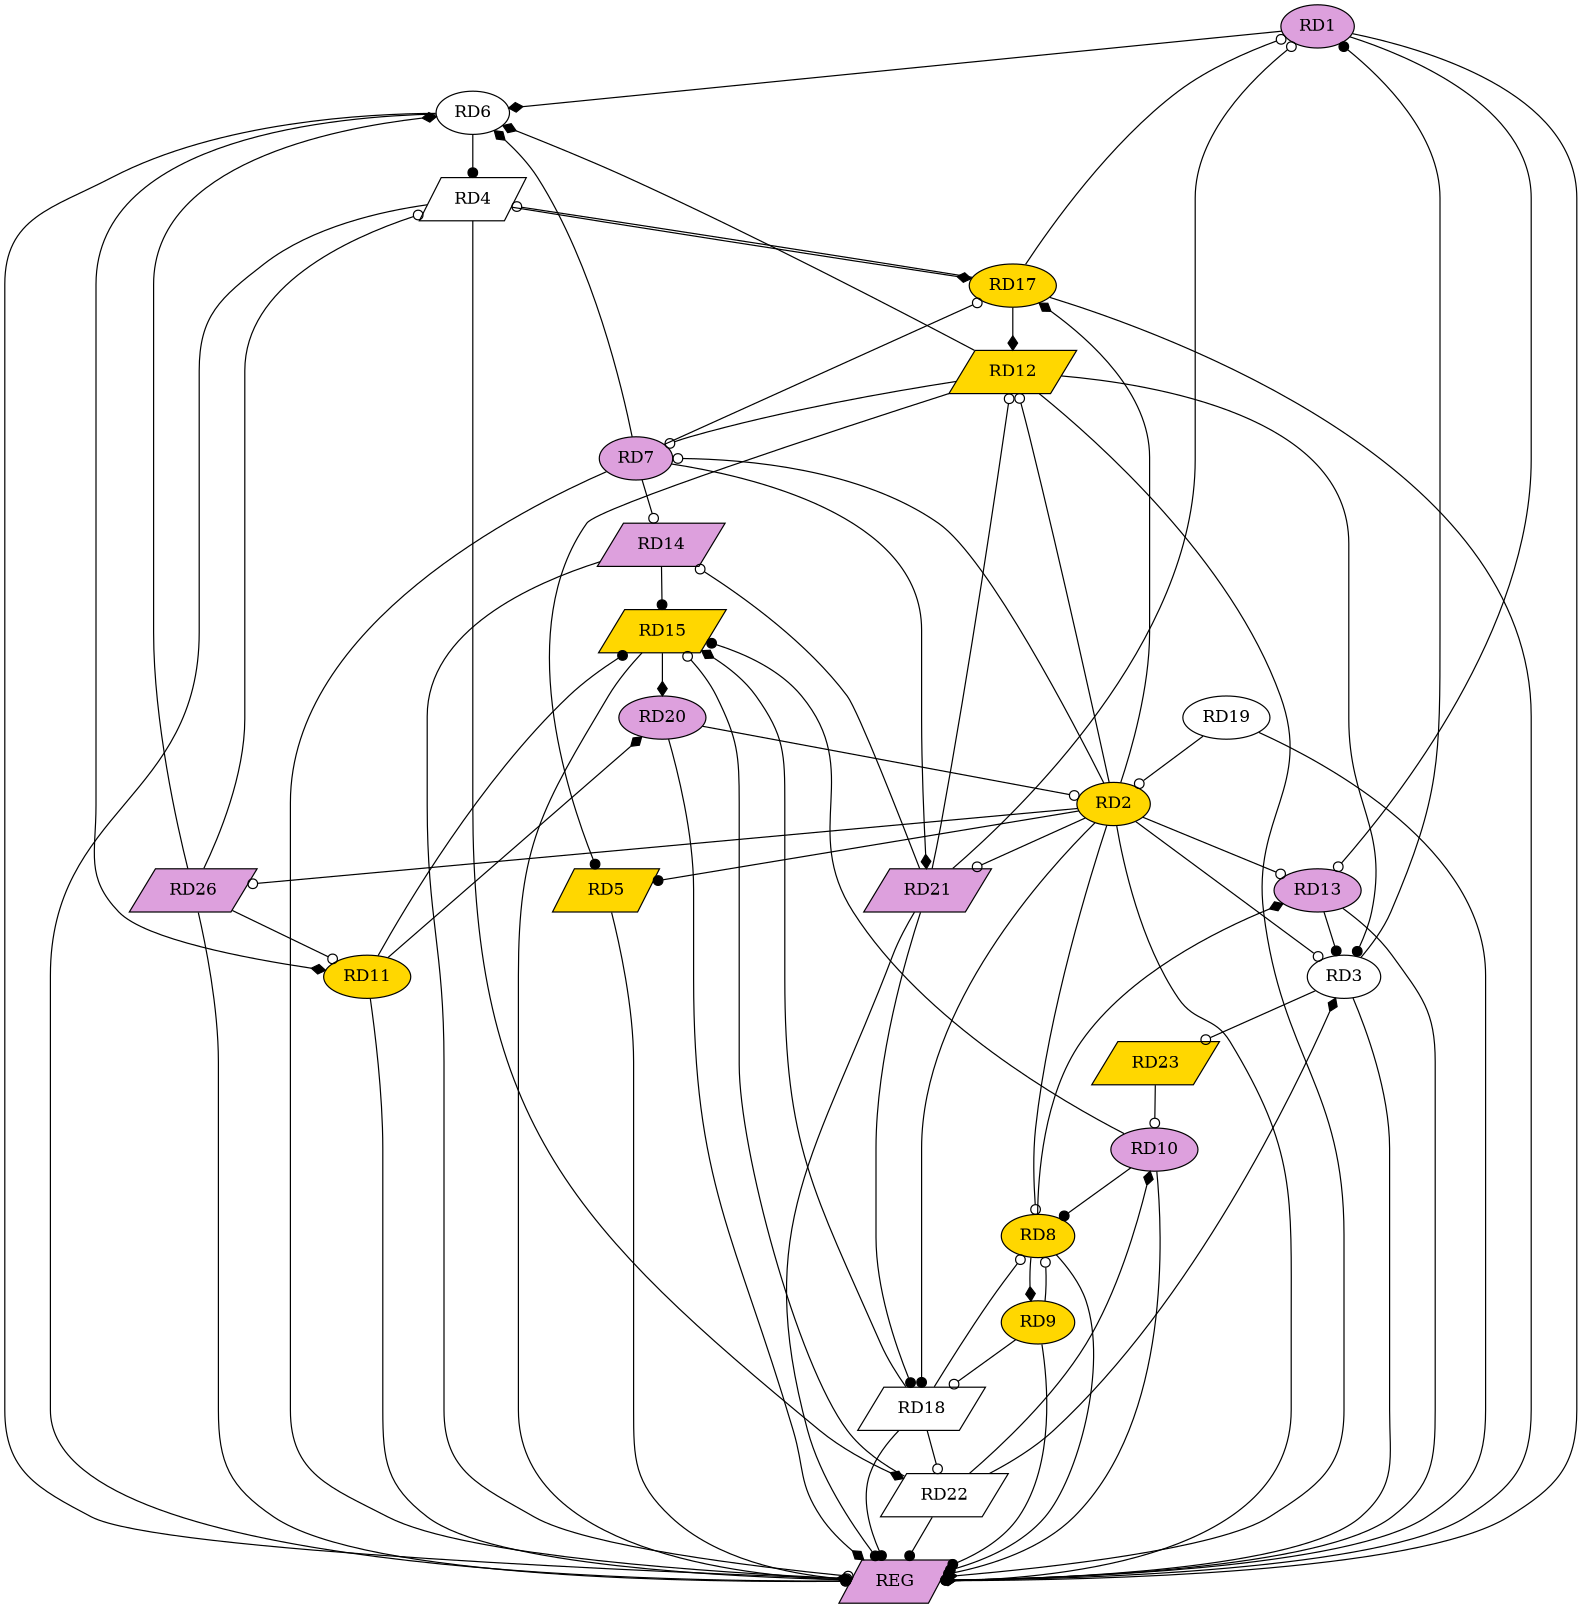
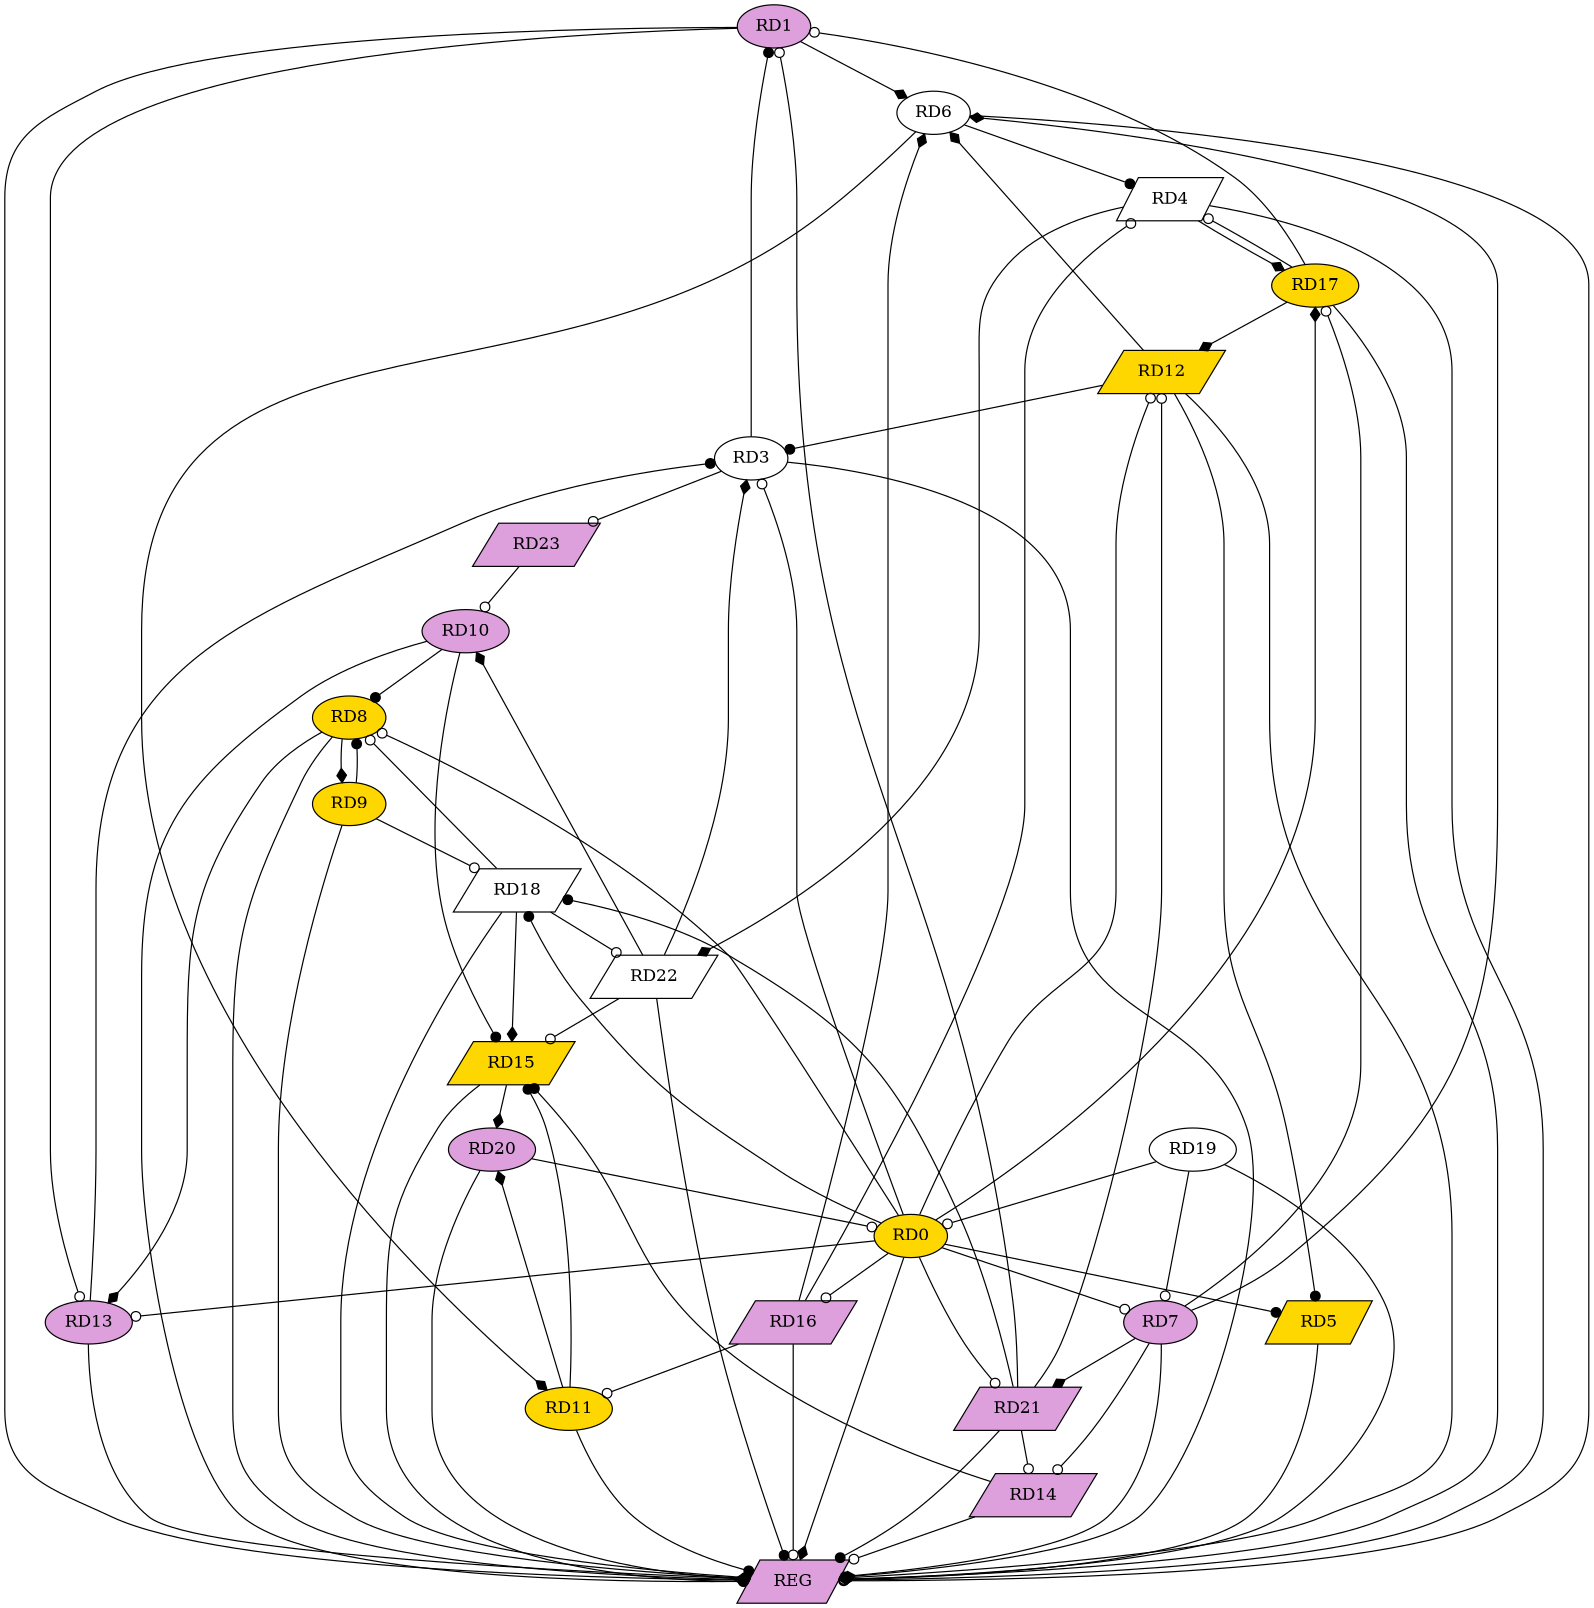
edge "RD12" -> "RD7": now "RD19" -> "RD7"
node "RD2": label "RD2" -> "RD0"
node "RD26": label "RD26" -> "RD16"
node "RD23": fillcolor gold -> plum
edge "RD9" -> "RD8": arrowhead odot -> dot
